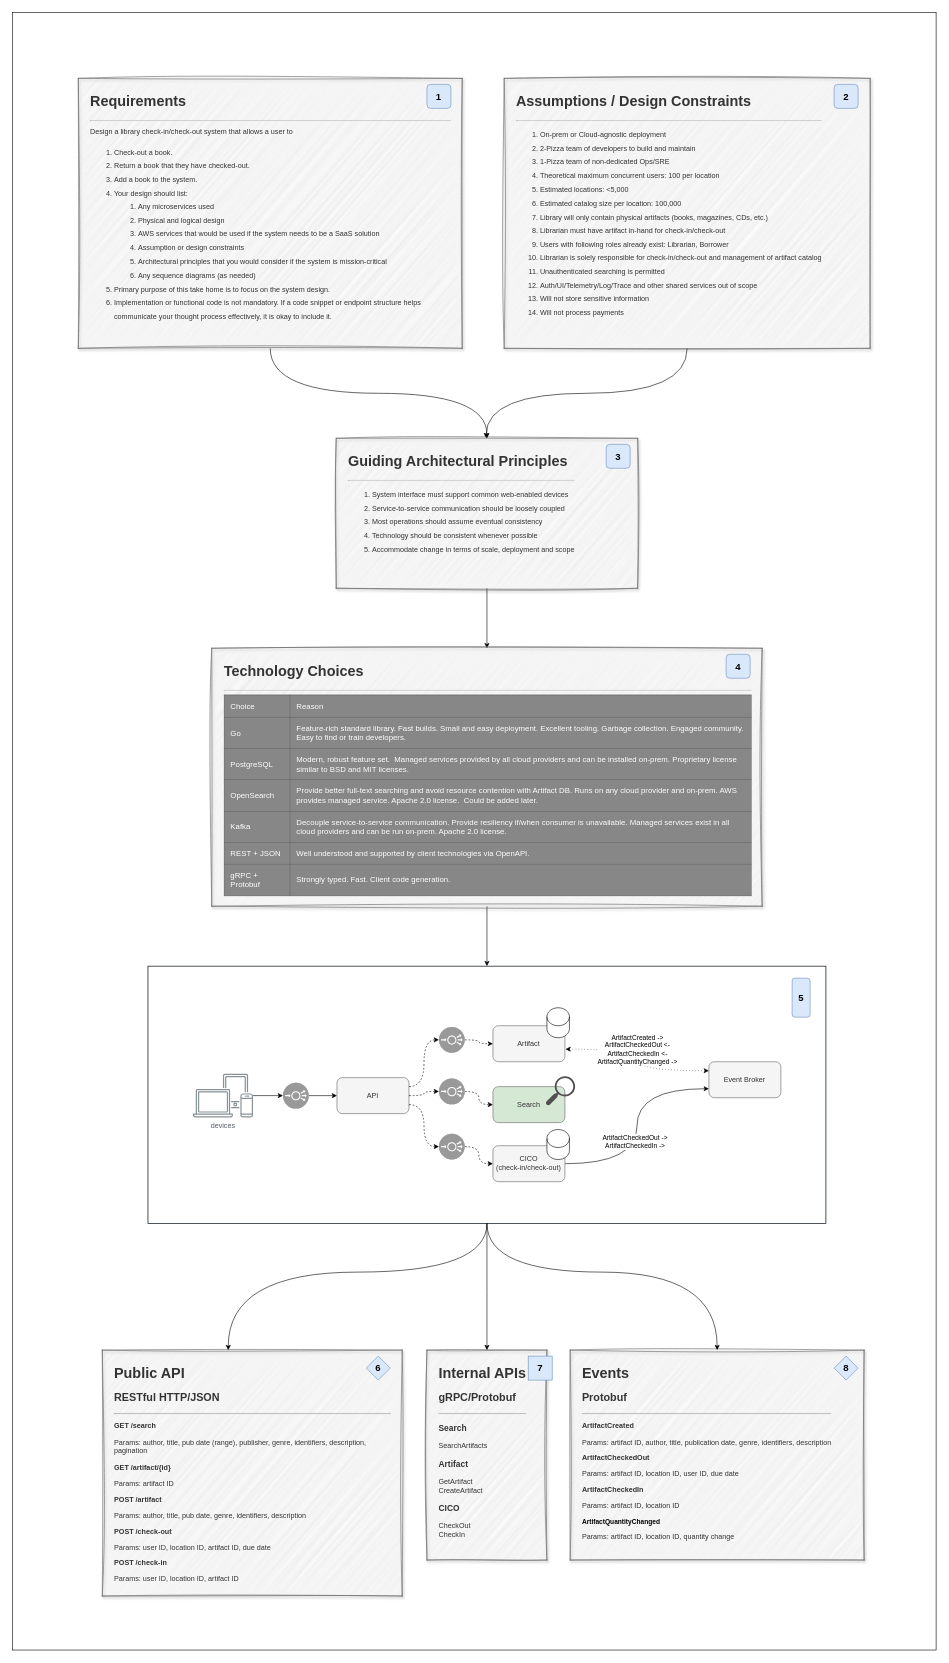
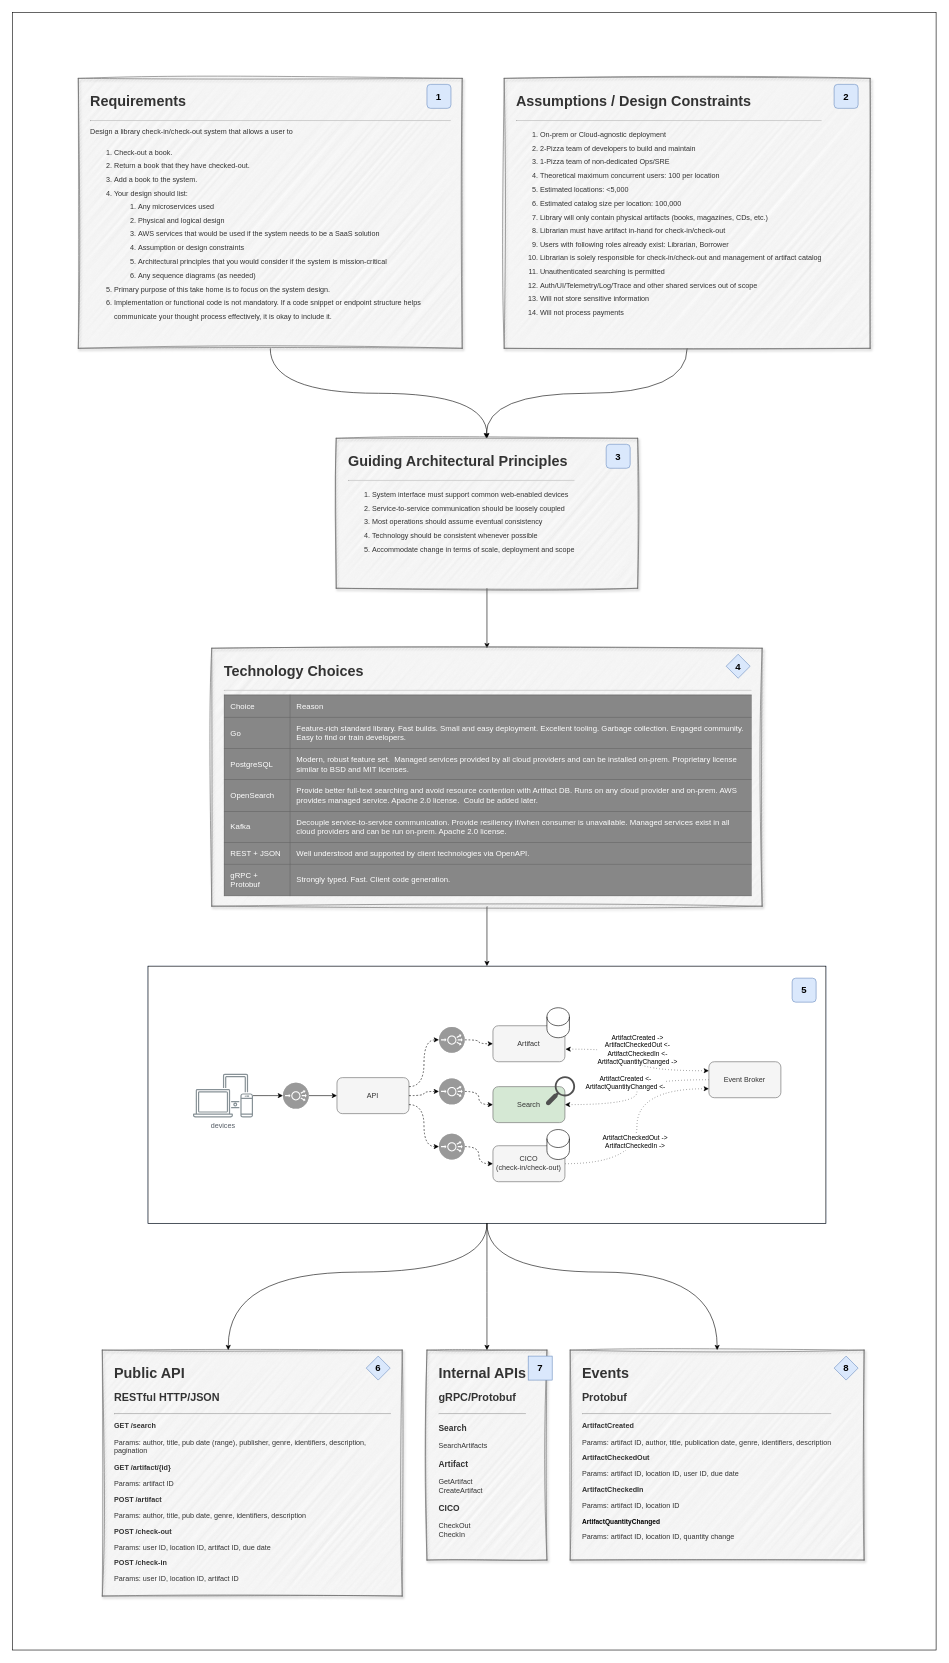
node "4": shape rounded rectangle -> diamond
node "5": size 18x39 -> 24x24
edge "Event Broker" -> "Search": added, label "ArtifactCreated <- ArtifactQuantityChanged <-"
edge "CICO (check-in/check-out)" -> "Event Broker": style solid -> dashed
